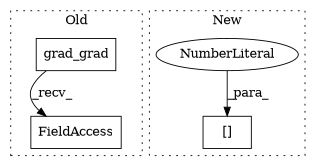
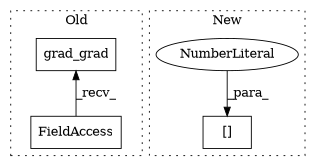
edge "grad_grad" -> "FieldAccess": reversed
